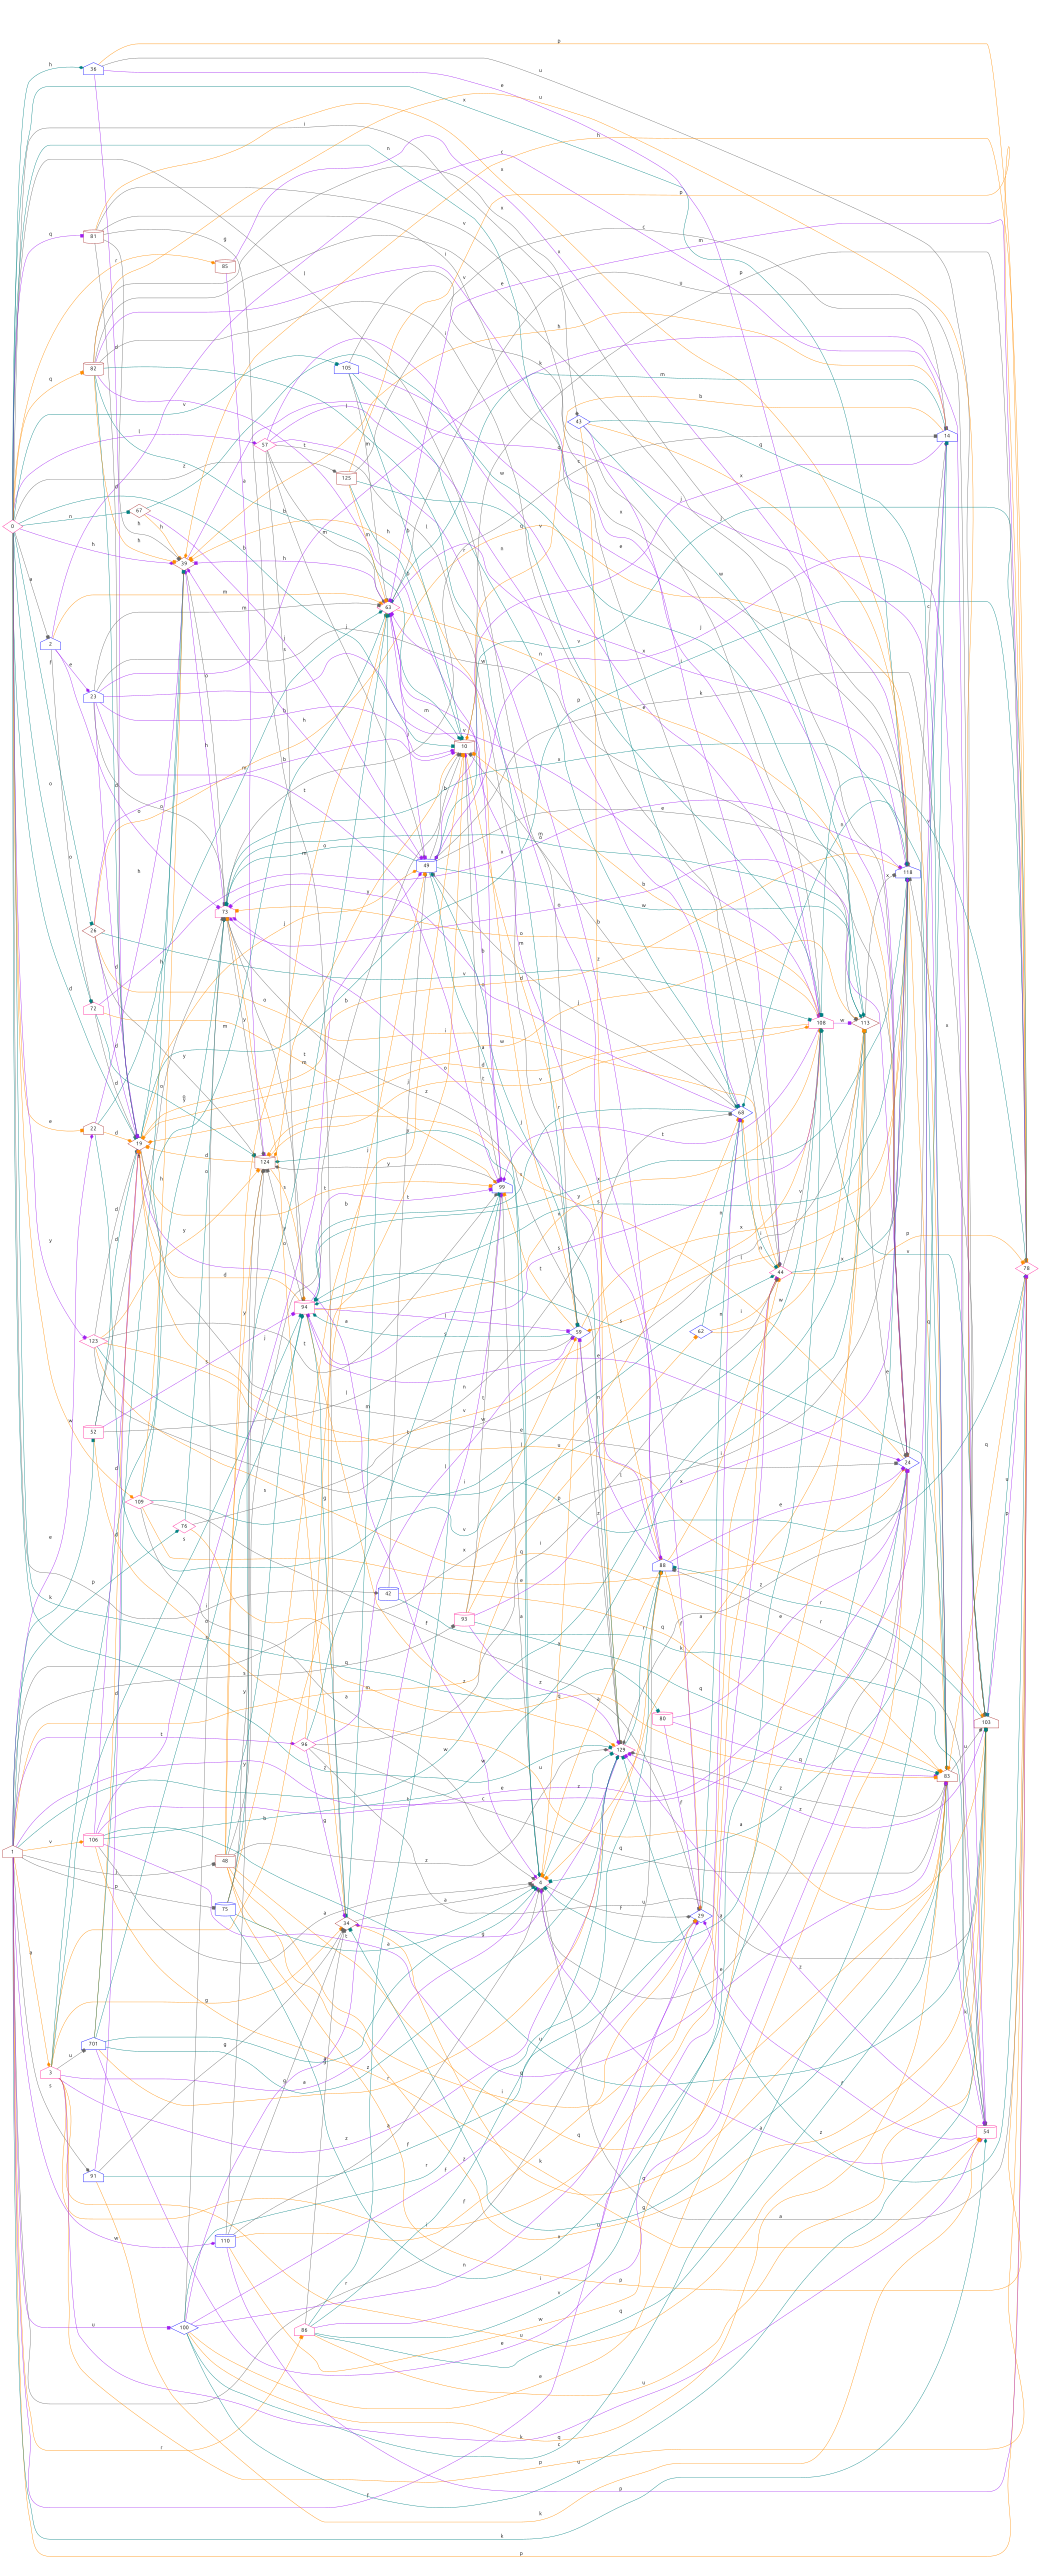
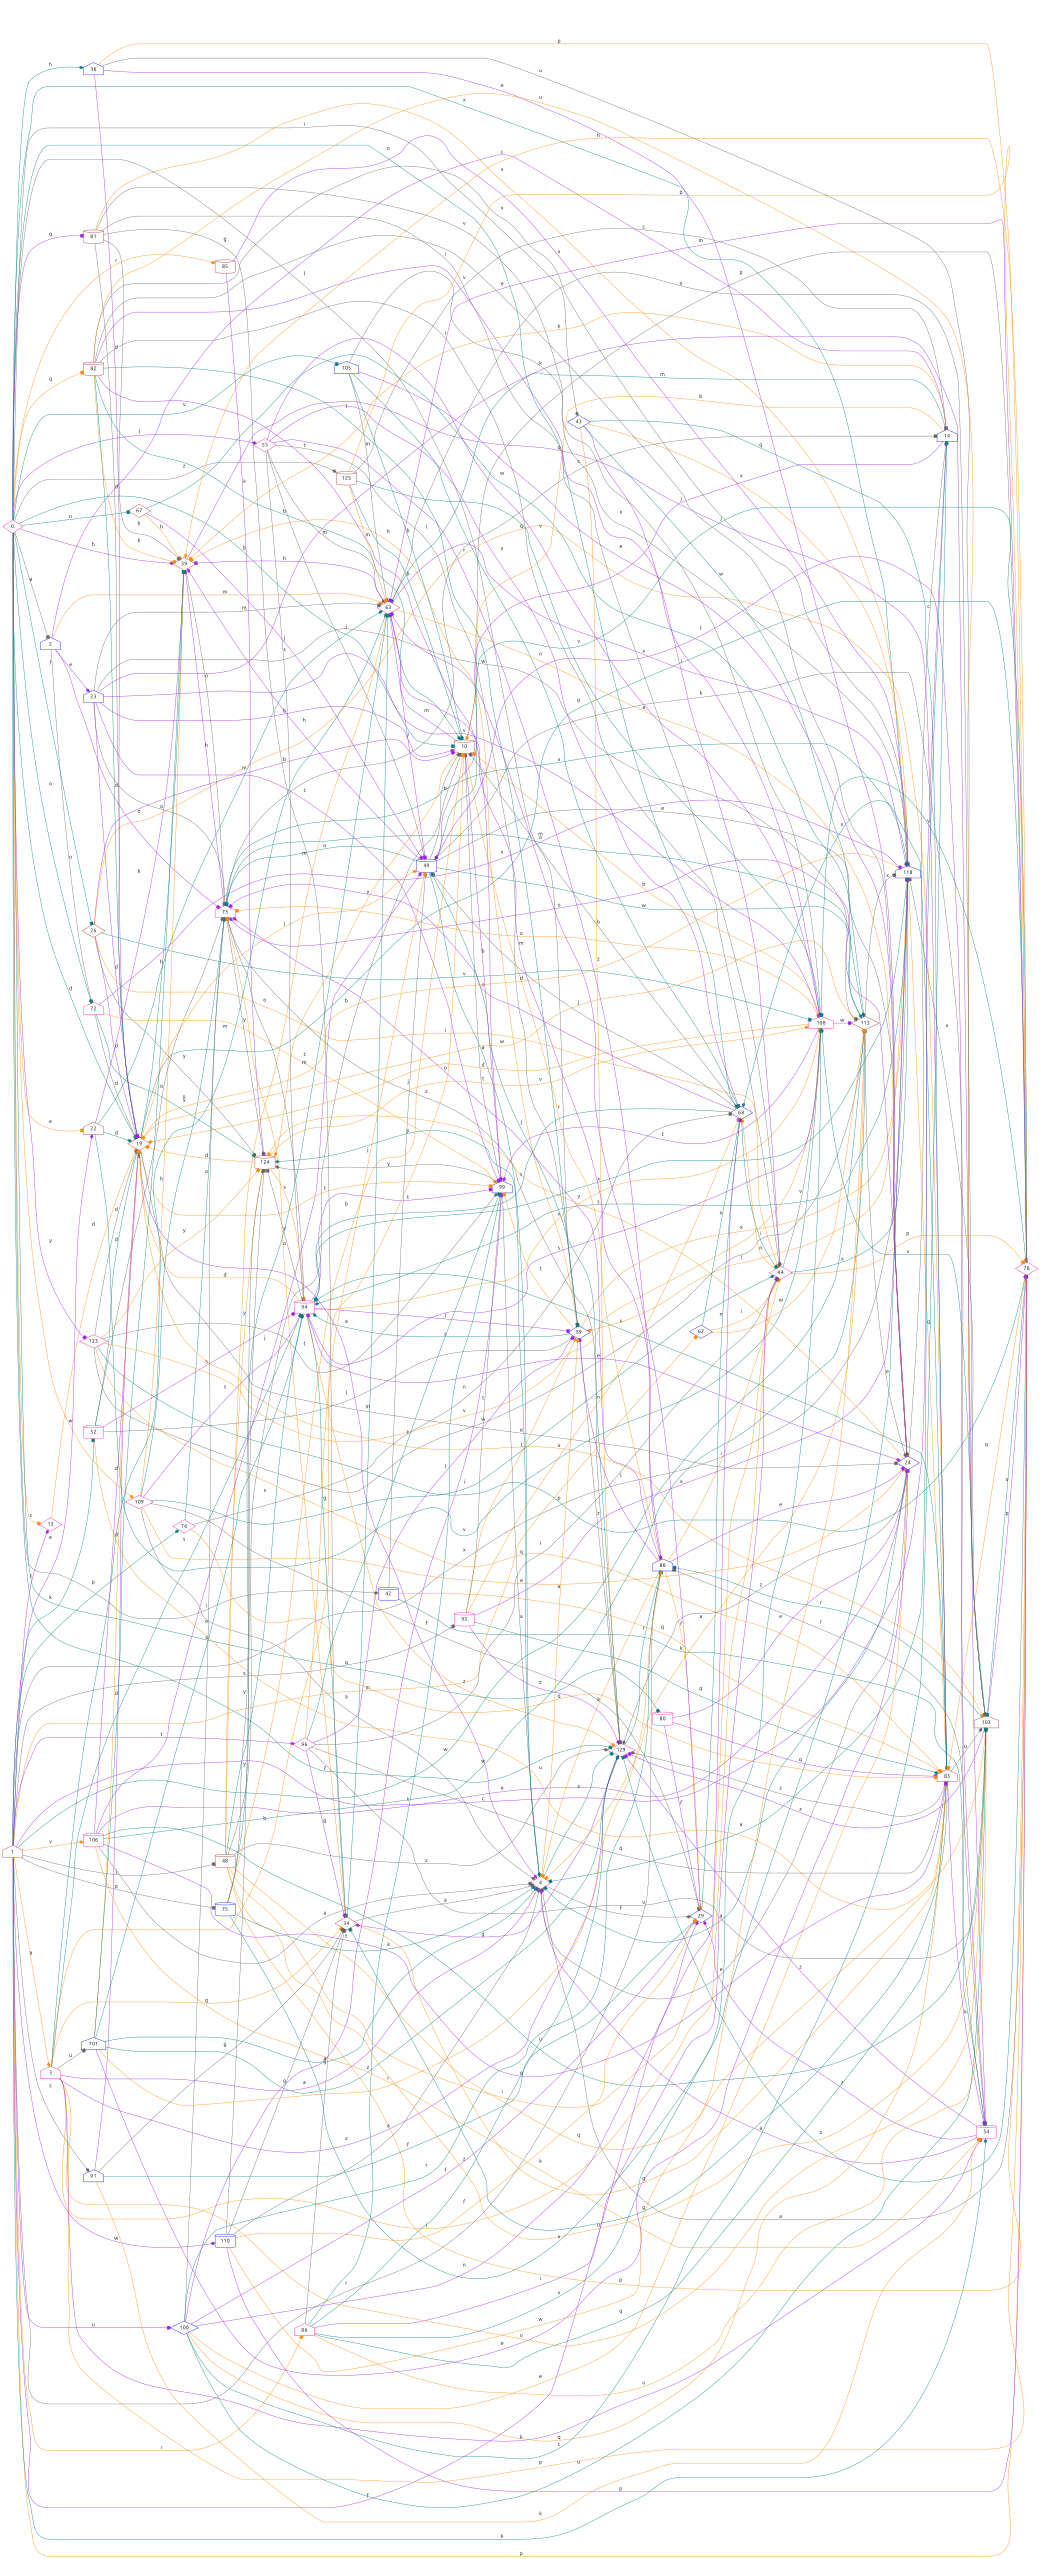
node "57": label "57" -> "55"
edge "22" -> "19": color darkorange -> teal
edge "109" -> "94": added, label "s"
node "13": added
edge "59" -> "4": reversed
edge "93" -> "83": arrowhead box -> diamond
